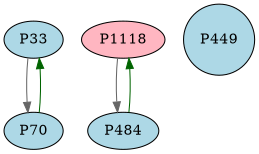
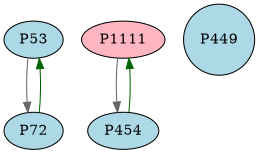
node "P33": label "P33" -> "P53"
node "P1118": label "P1118" -> "P1111"
node "P70": label "P70" -> "P72"
node "P484": label "P484" -> "P454"
